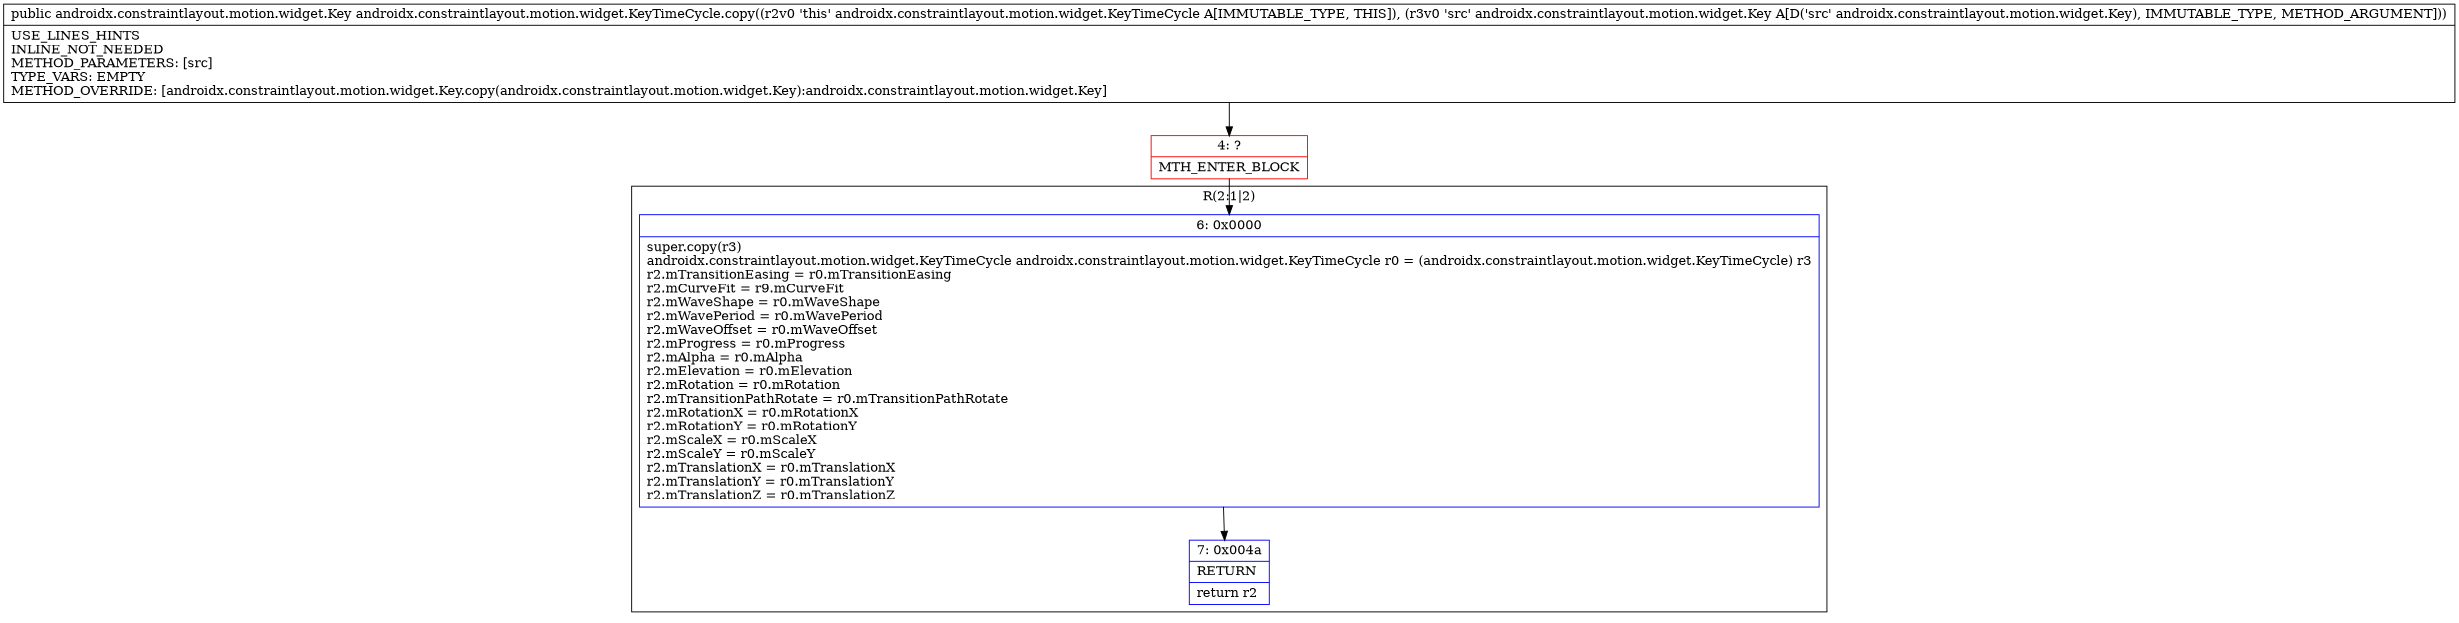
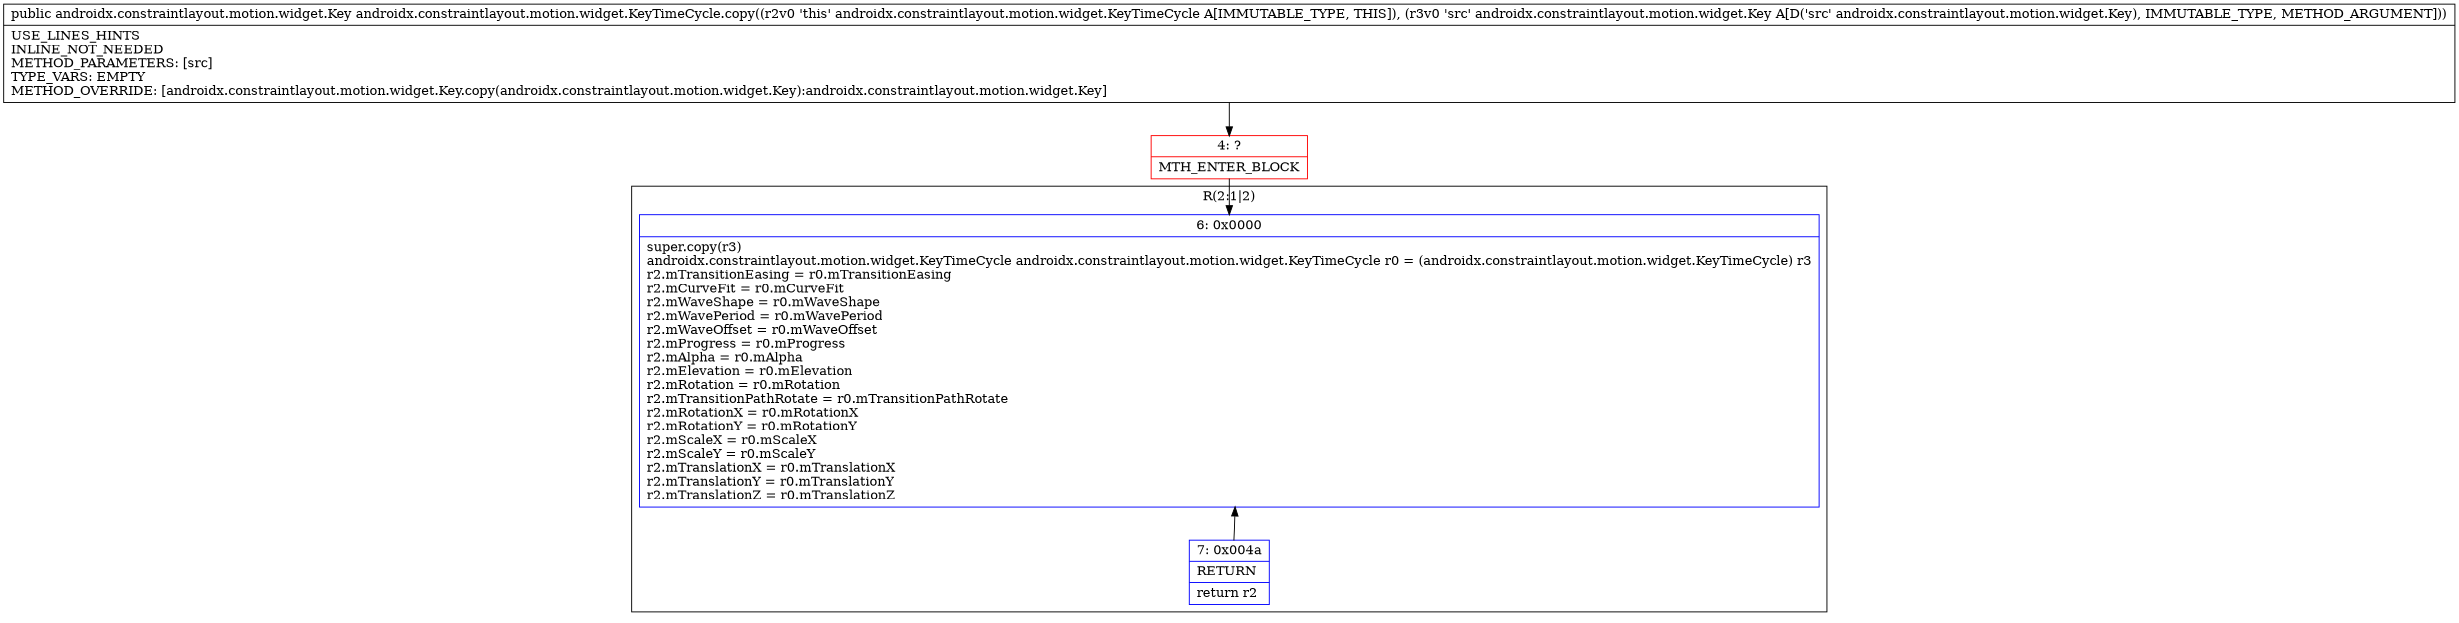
node "6: 0x0000": text "r2.mCurveFit = r9.mCurveFit" -> "r2.mCurveFit = r0.mCurveFit"
edge "6: 0x0000" -> "7: 0x004a": reversed
